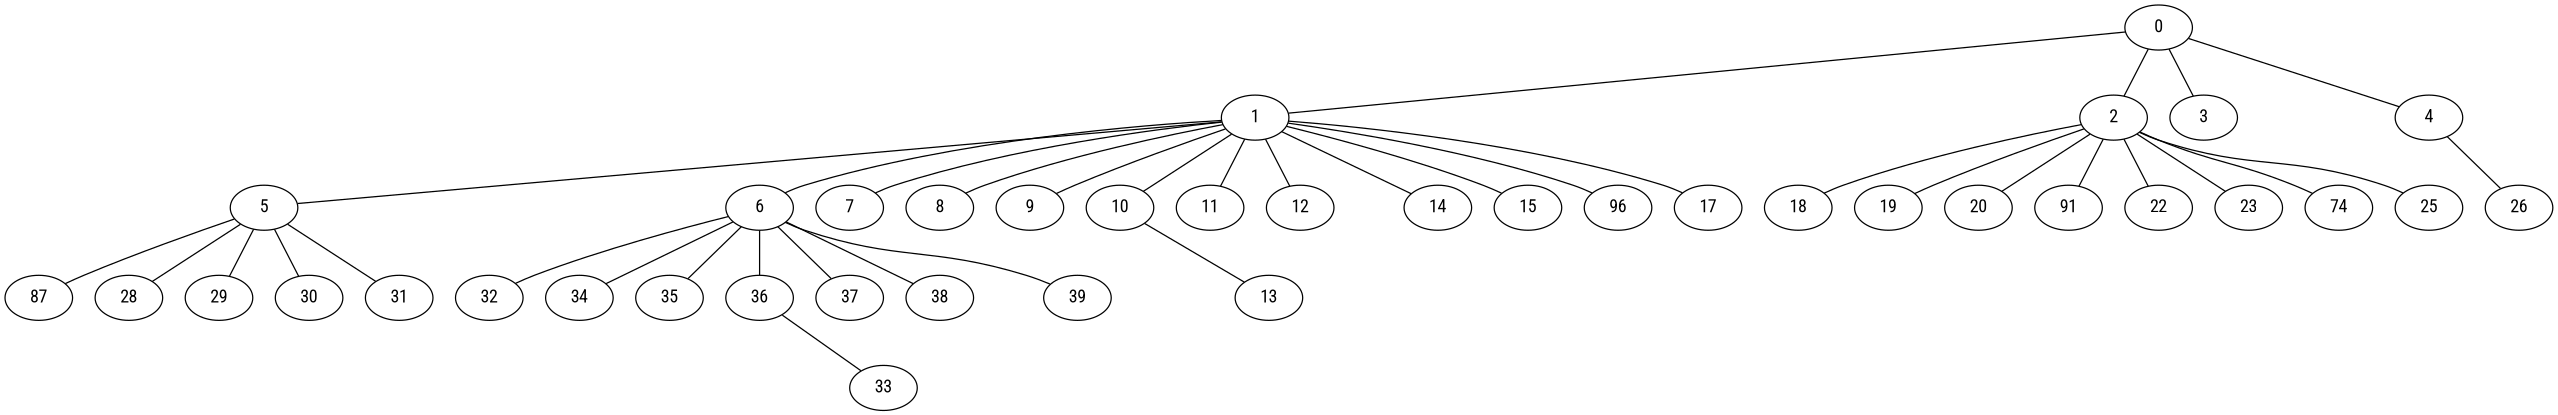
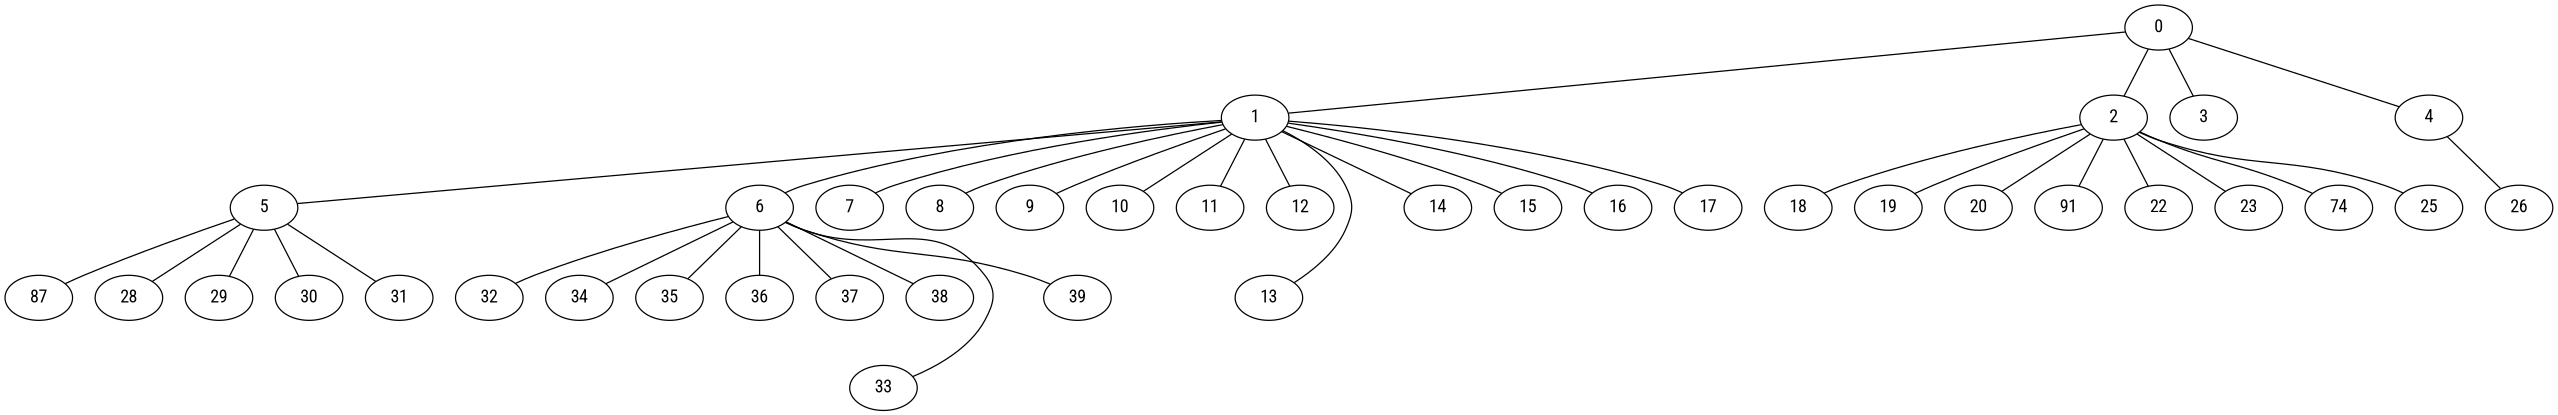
node "96": label "96" -> "16"
edge "10" -- "13": now "1" -- "13"
edge "36" -- "33": now "6" -- "33"
